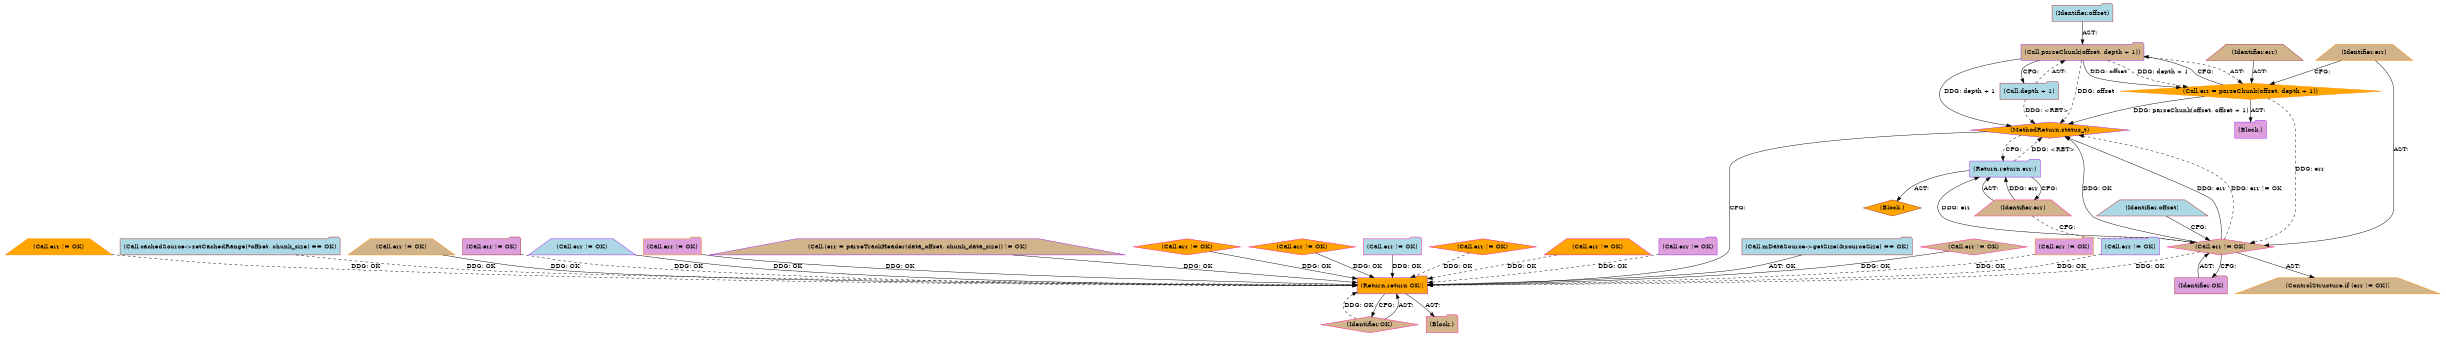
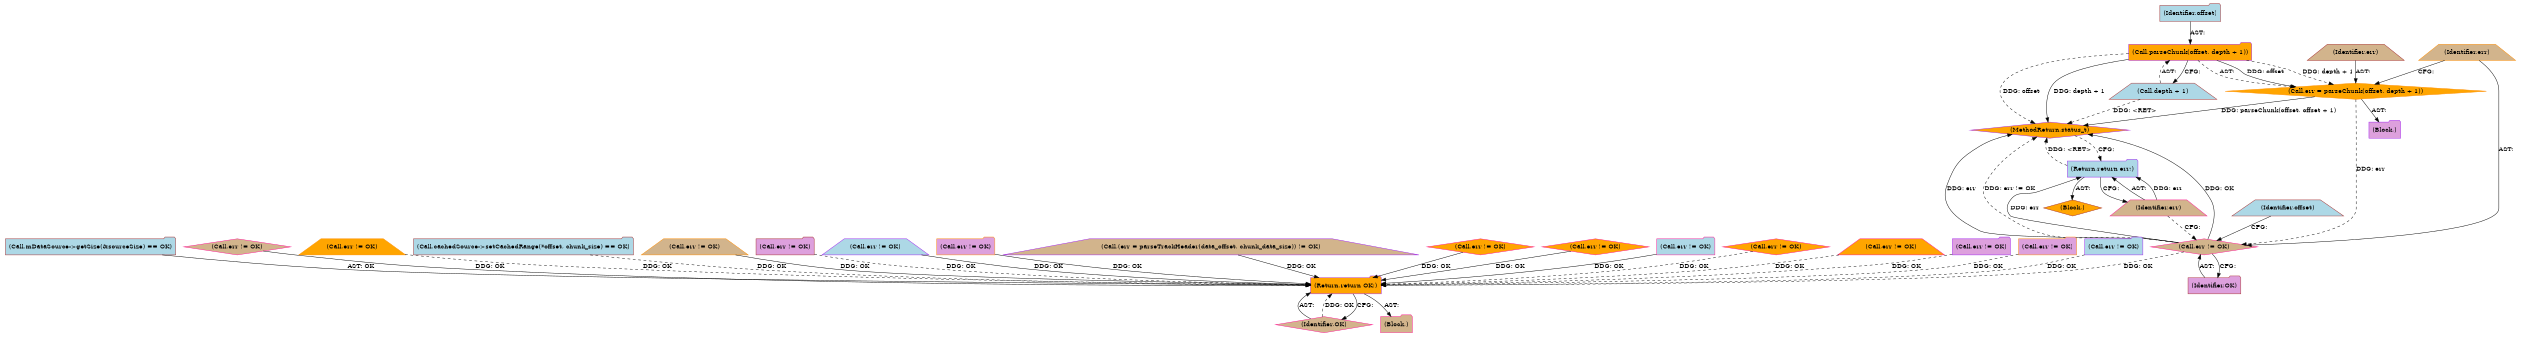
node "(Call,parseChunk(offset, depth + 1))": fillcolor tan -> orange
edge "(Call,err = parseChunk(offset, depth + 1))" -> "(Call,parseChunk(offset, depth + 1))": removed, label "CFG:"
node "(Call,depth + 1)": shape folder -> trapezium
edge "(MethodReturn,status_t)" -> "(Return,return OK;)": removed, label "CFG:"
node "(ControlStructure,if (err != OK))": removed
